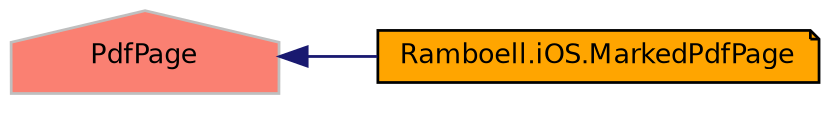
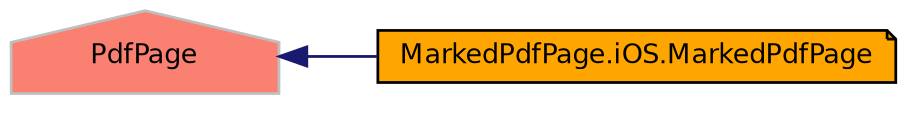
node "Ramboell.iOS.MarkedPdfPage": label "Ramboell.iOS.MarkedPdfPage" -> "MarkedPdfPage.iOS.MarkedPdfPage"
